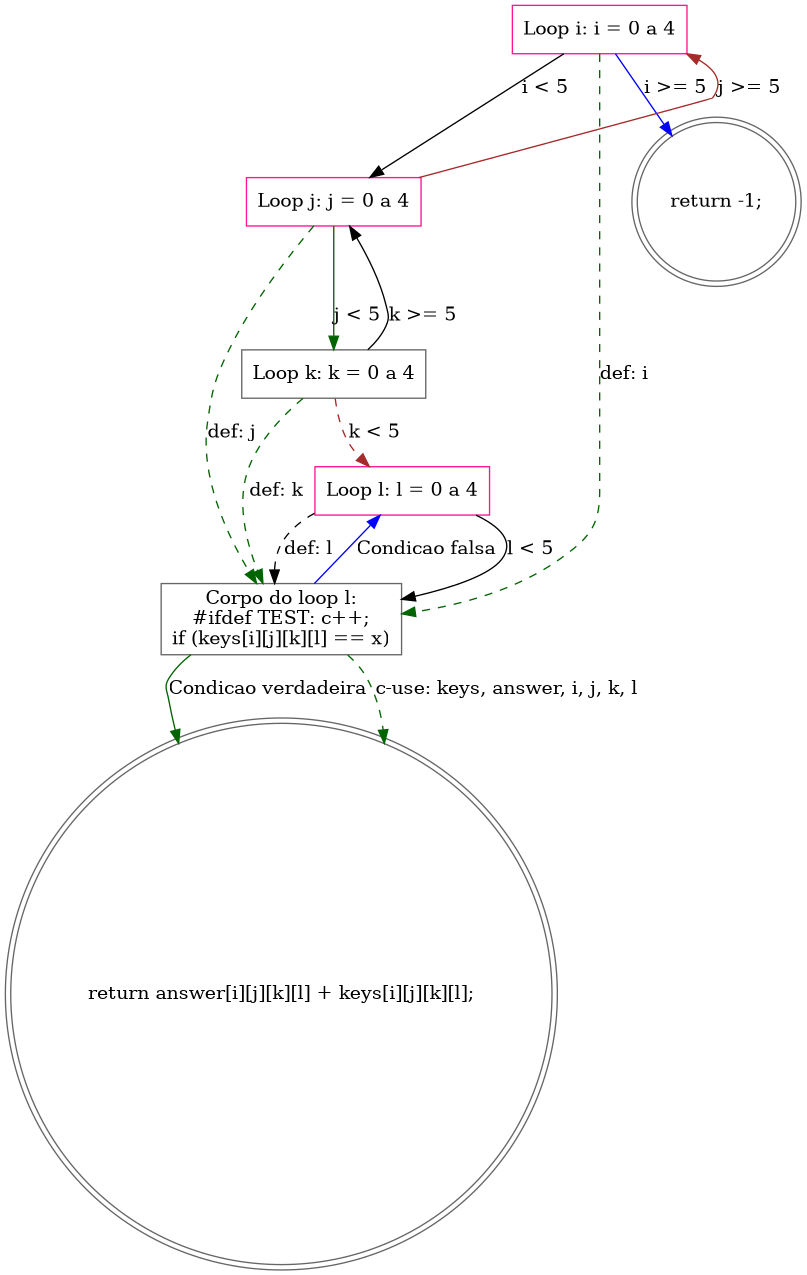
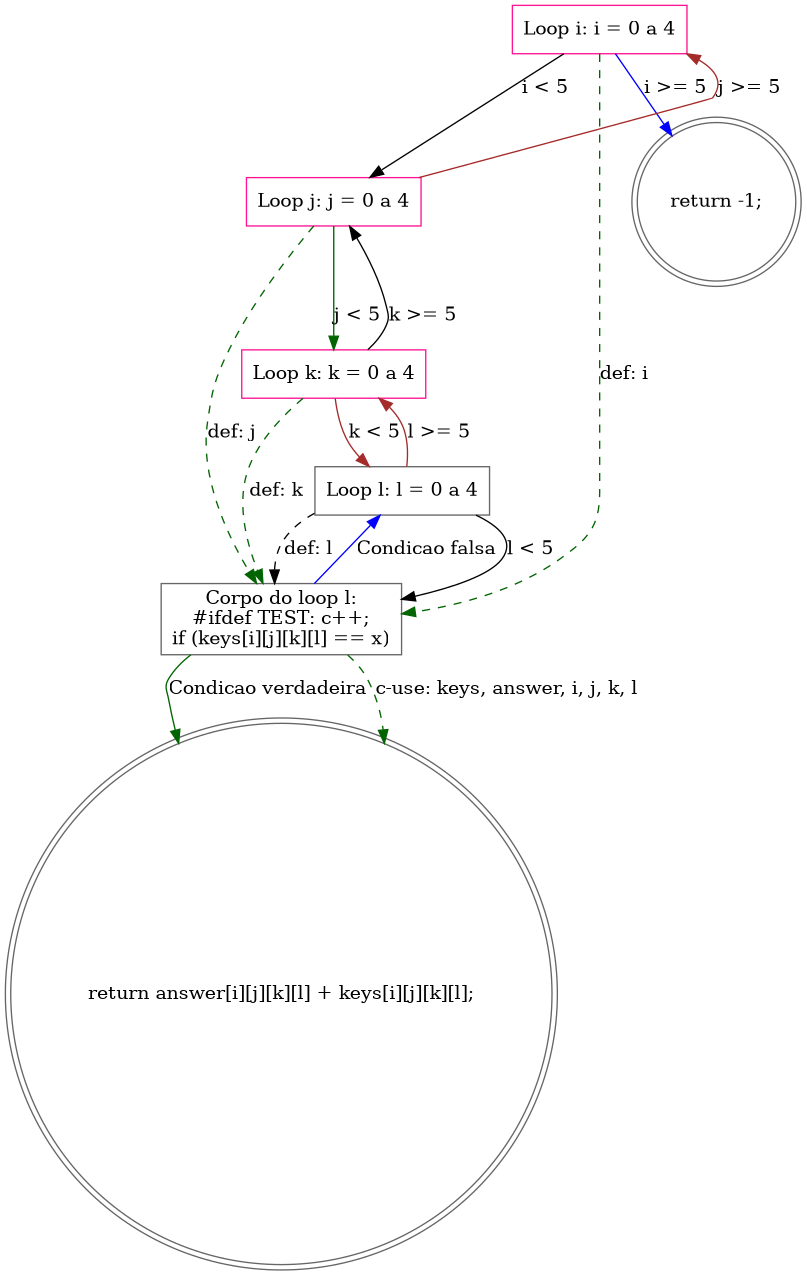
node "Loop k: k = 0 a 4": color gray40 -> deeppink
edge "Loop k: k = 0 a 4" -> "Loop l: l = 0 a 4": style dashed -> solid
edge "Loop l: l = 0 a 4" -> "Loop k: k = 0 a 4": added, label "l >= 5"
node "Loop l: l = 0 a 4": color deeppink -> gray40
